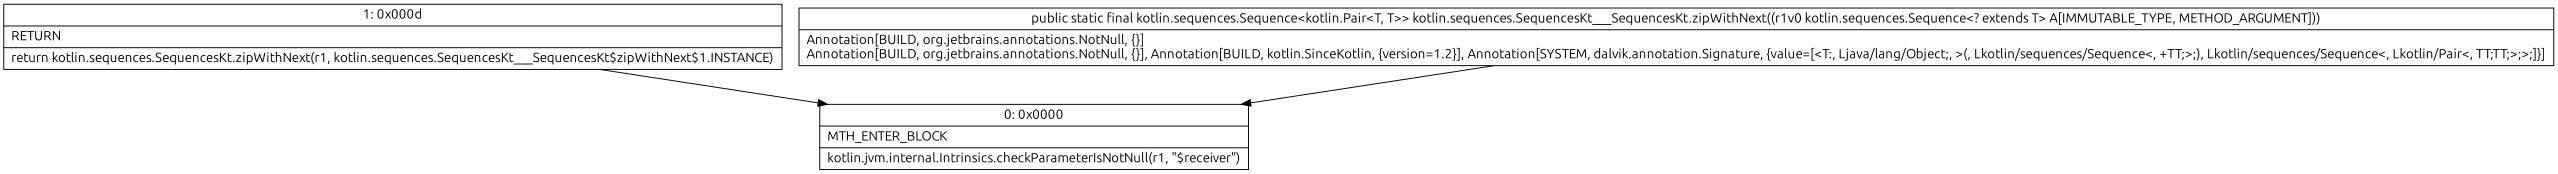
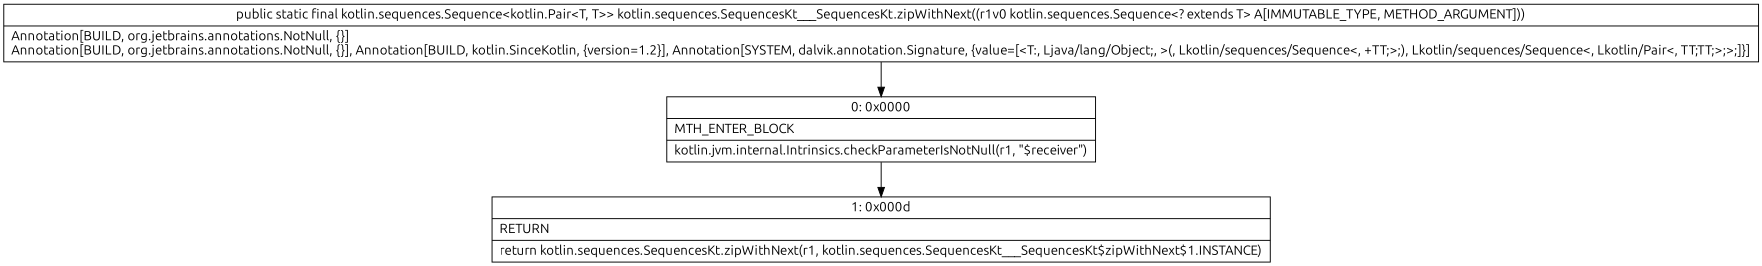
edge "1: 0x000d" -> "0: 0x0000": reversed
